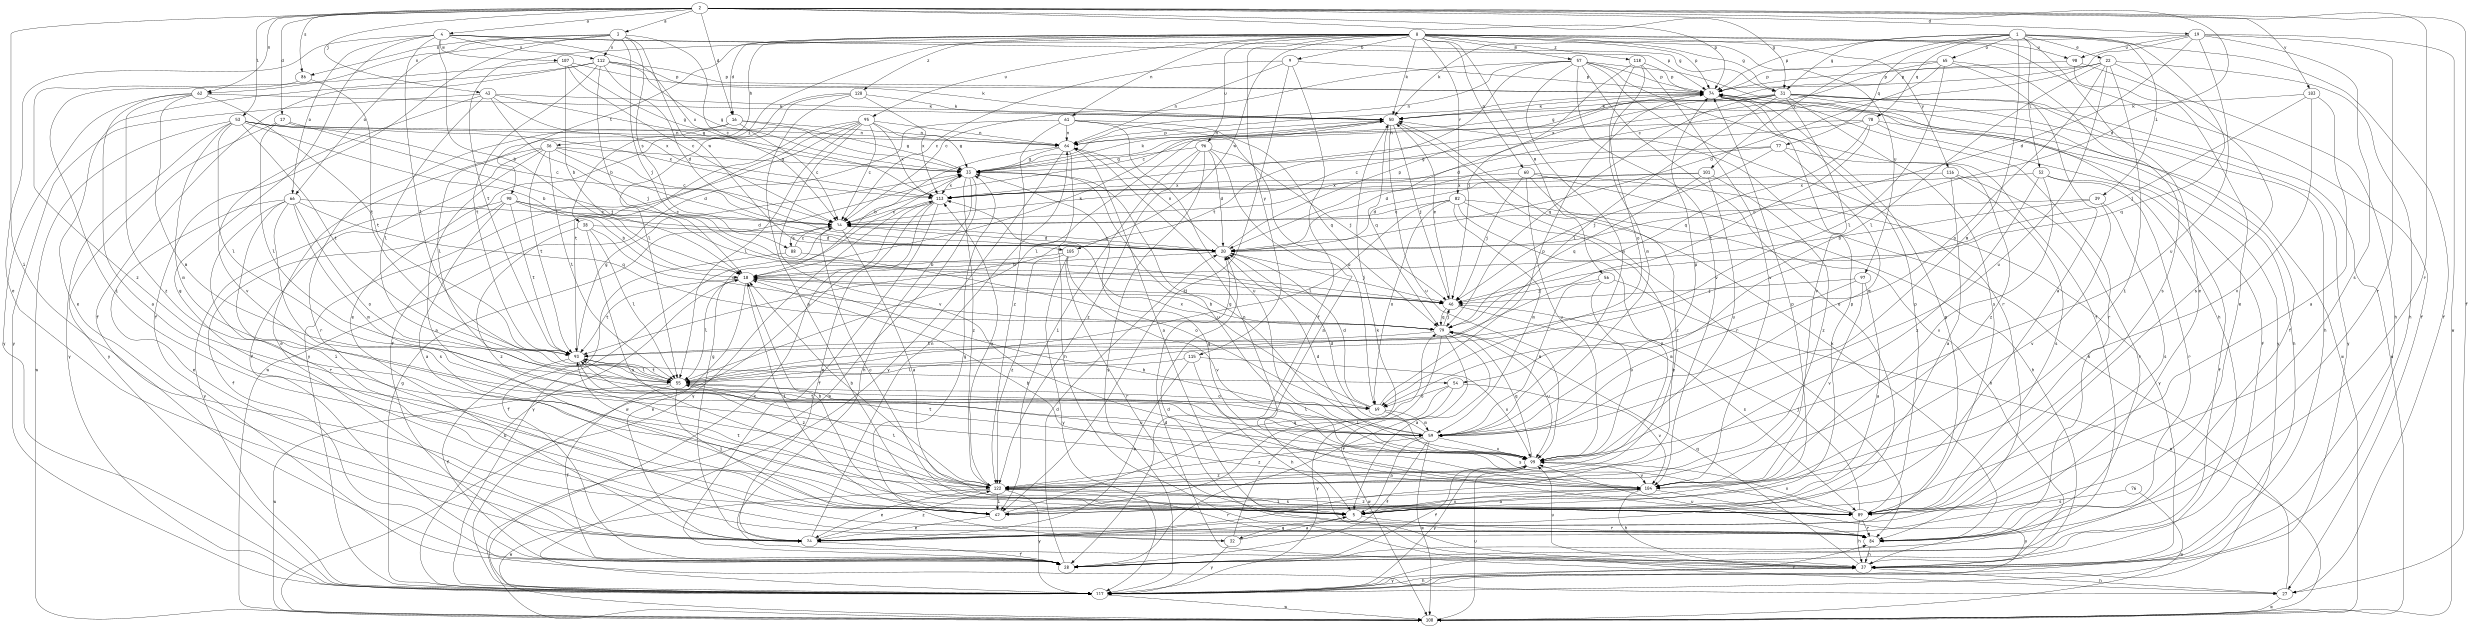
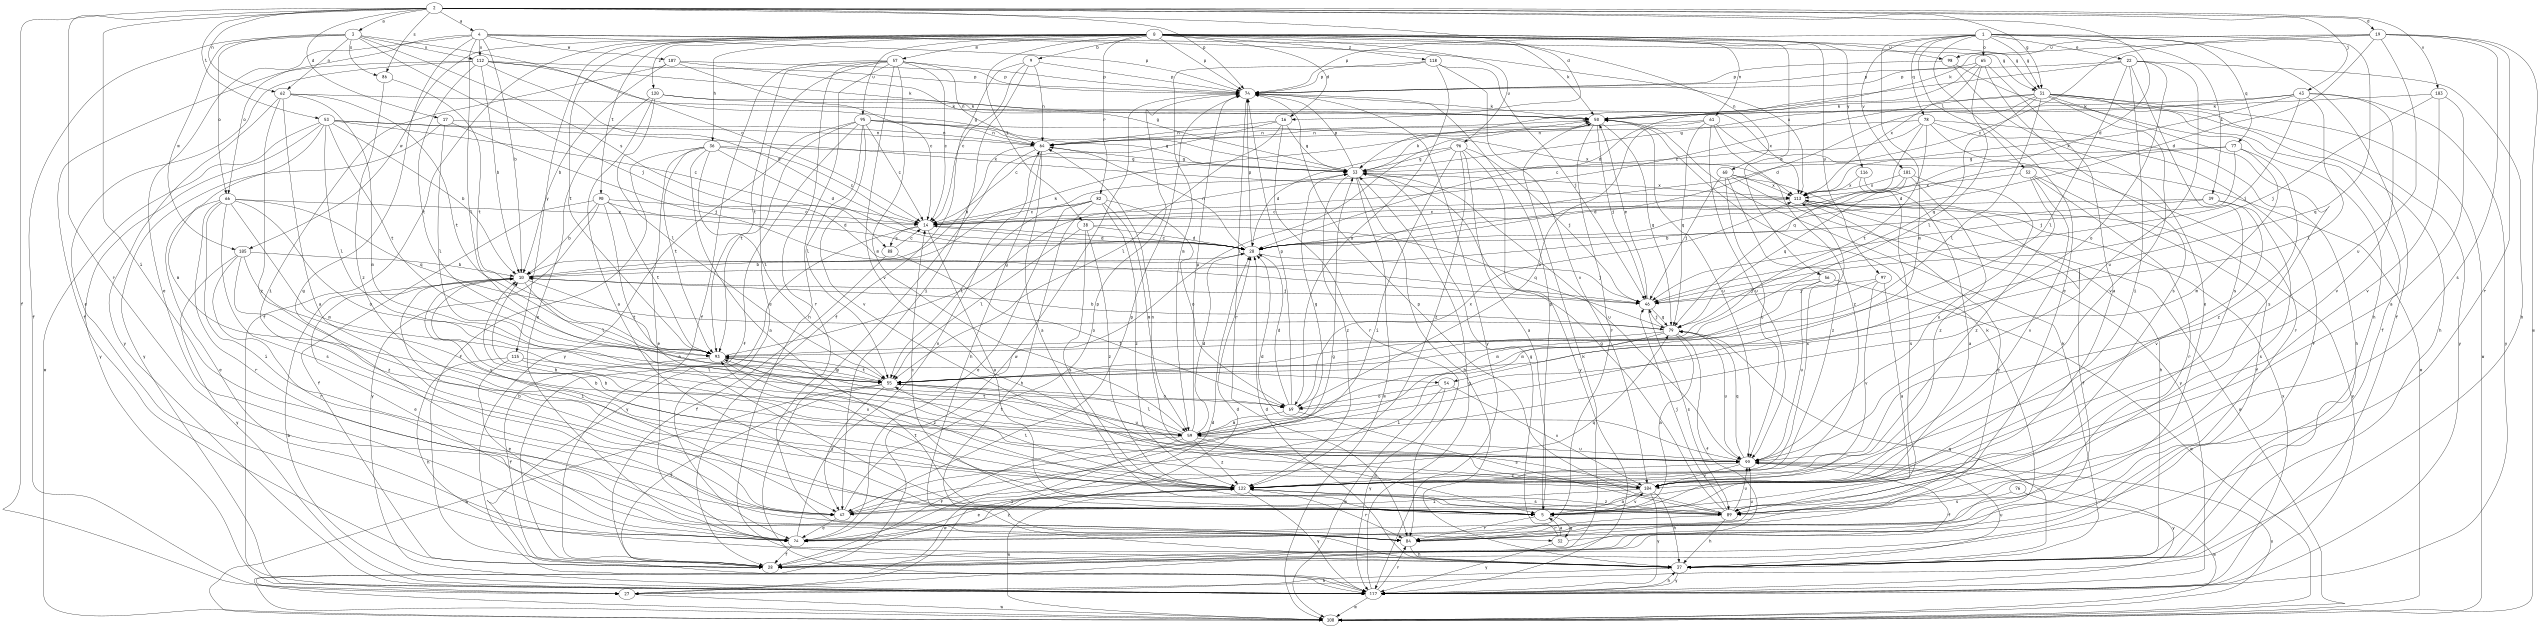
edge "116" -> "84": now "78" -> "84"
